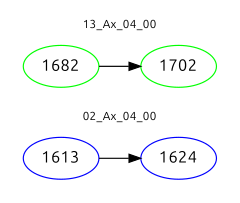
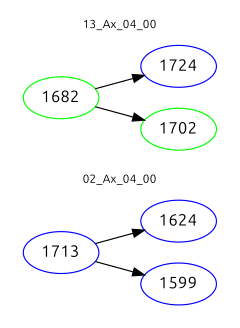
node "1724": added
node "1613": label "1613" -> "1713"
node "1599": added
